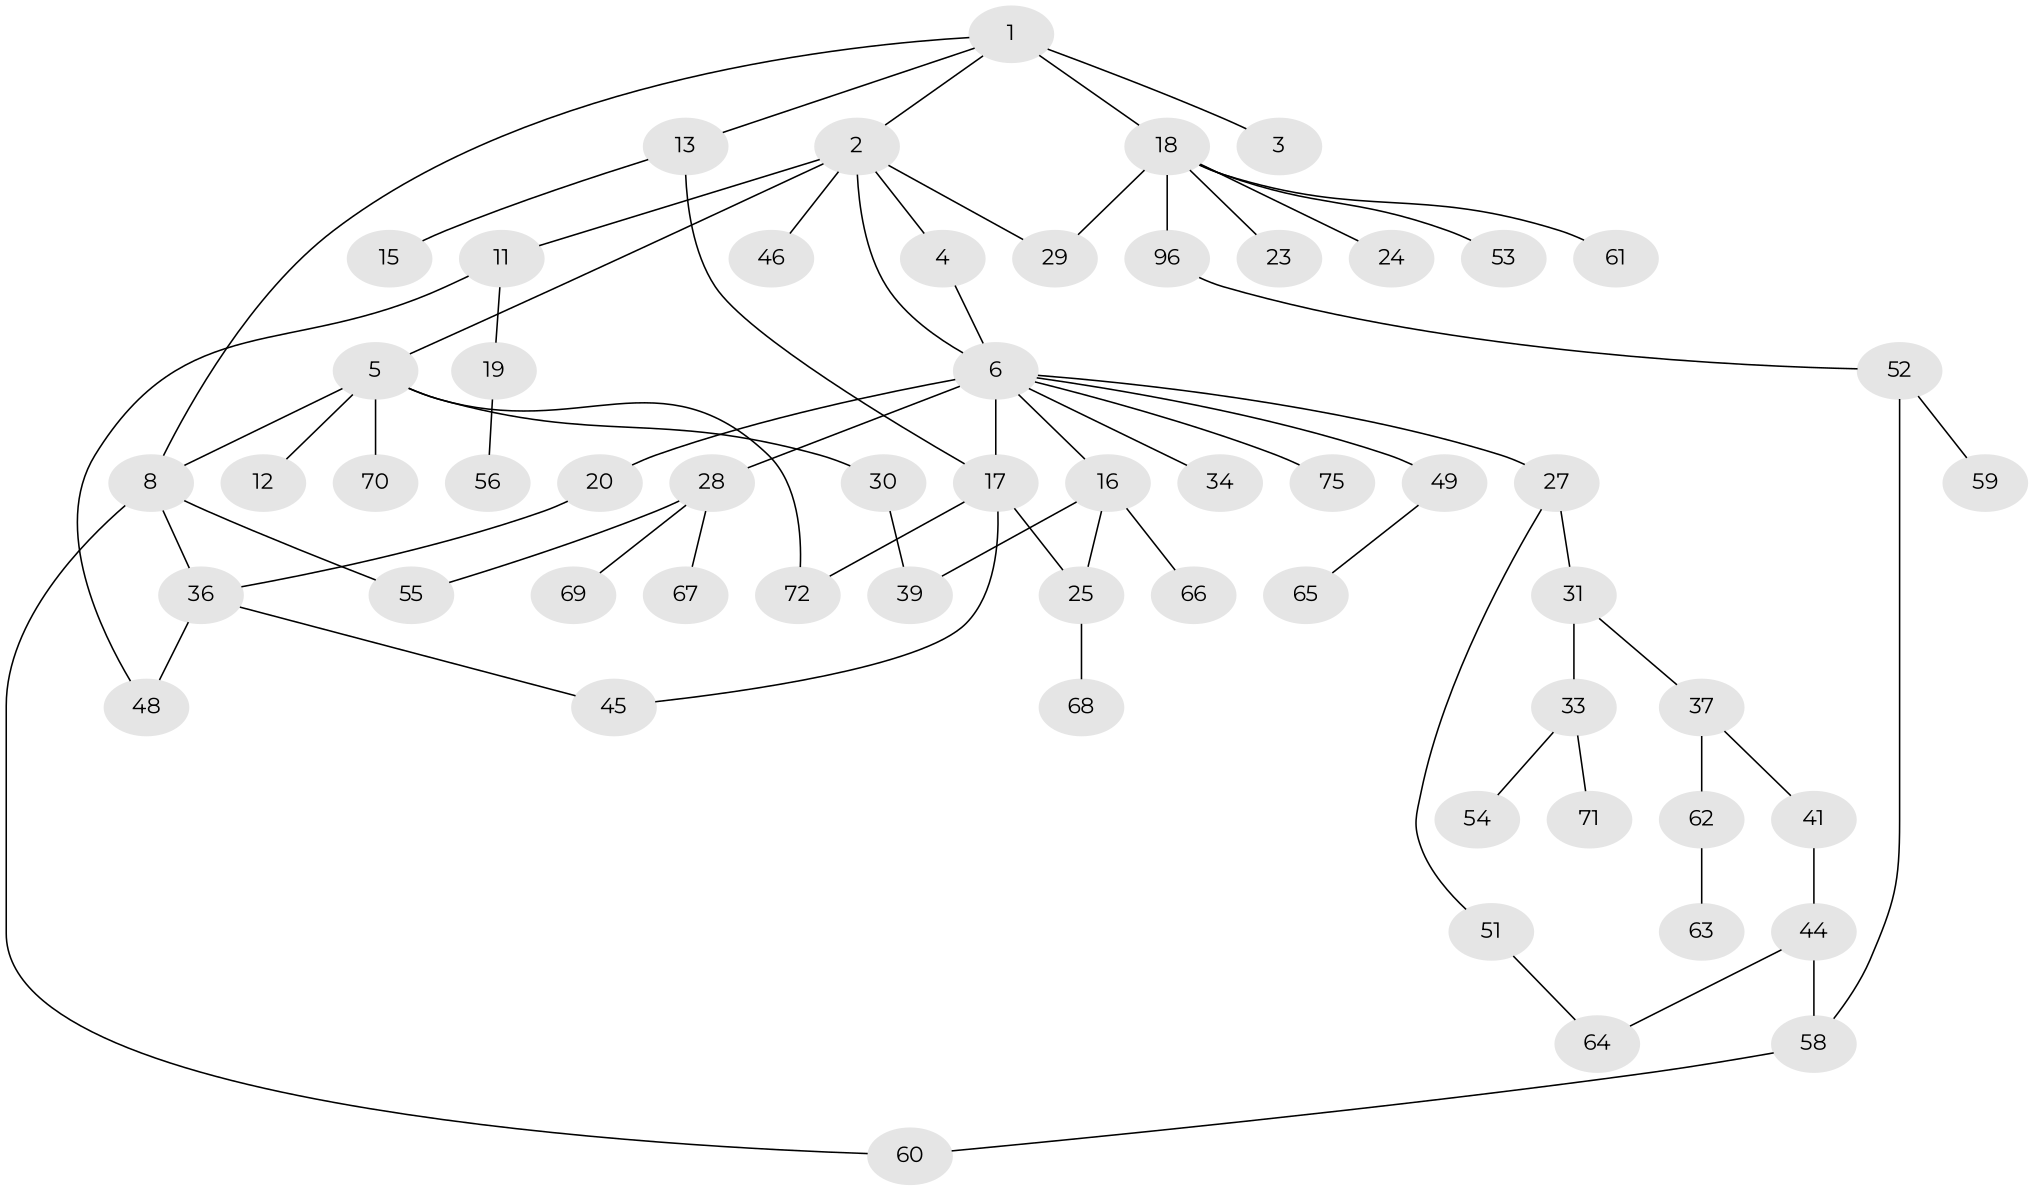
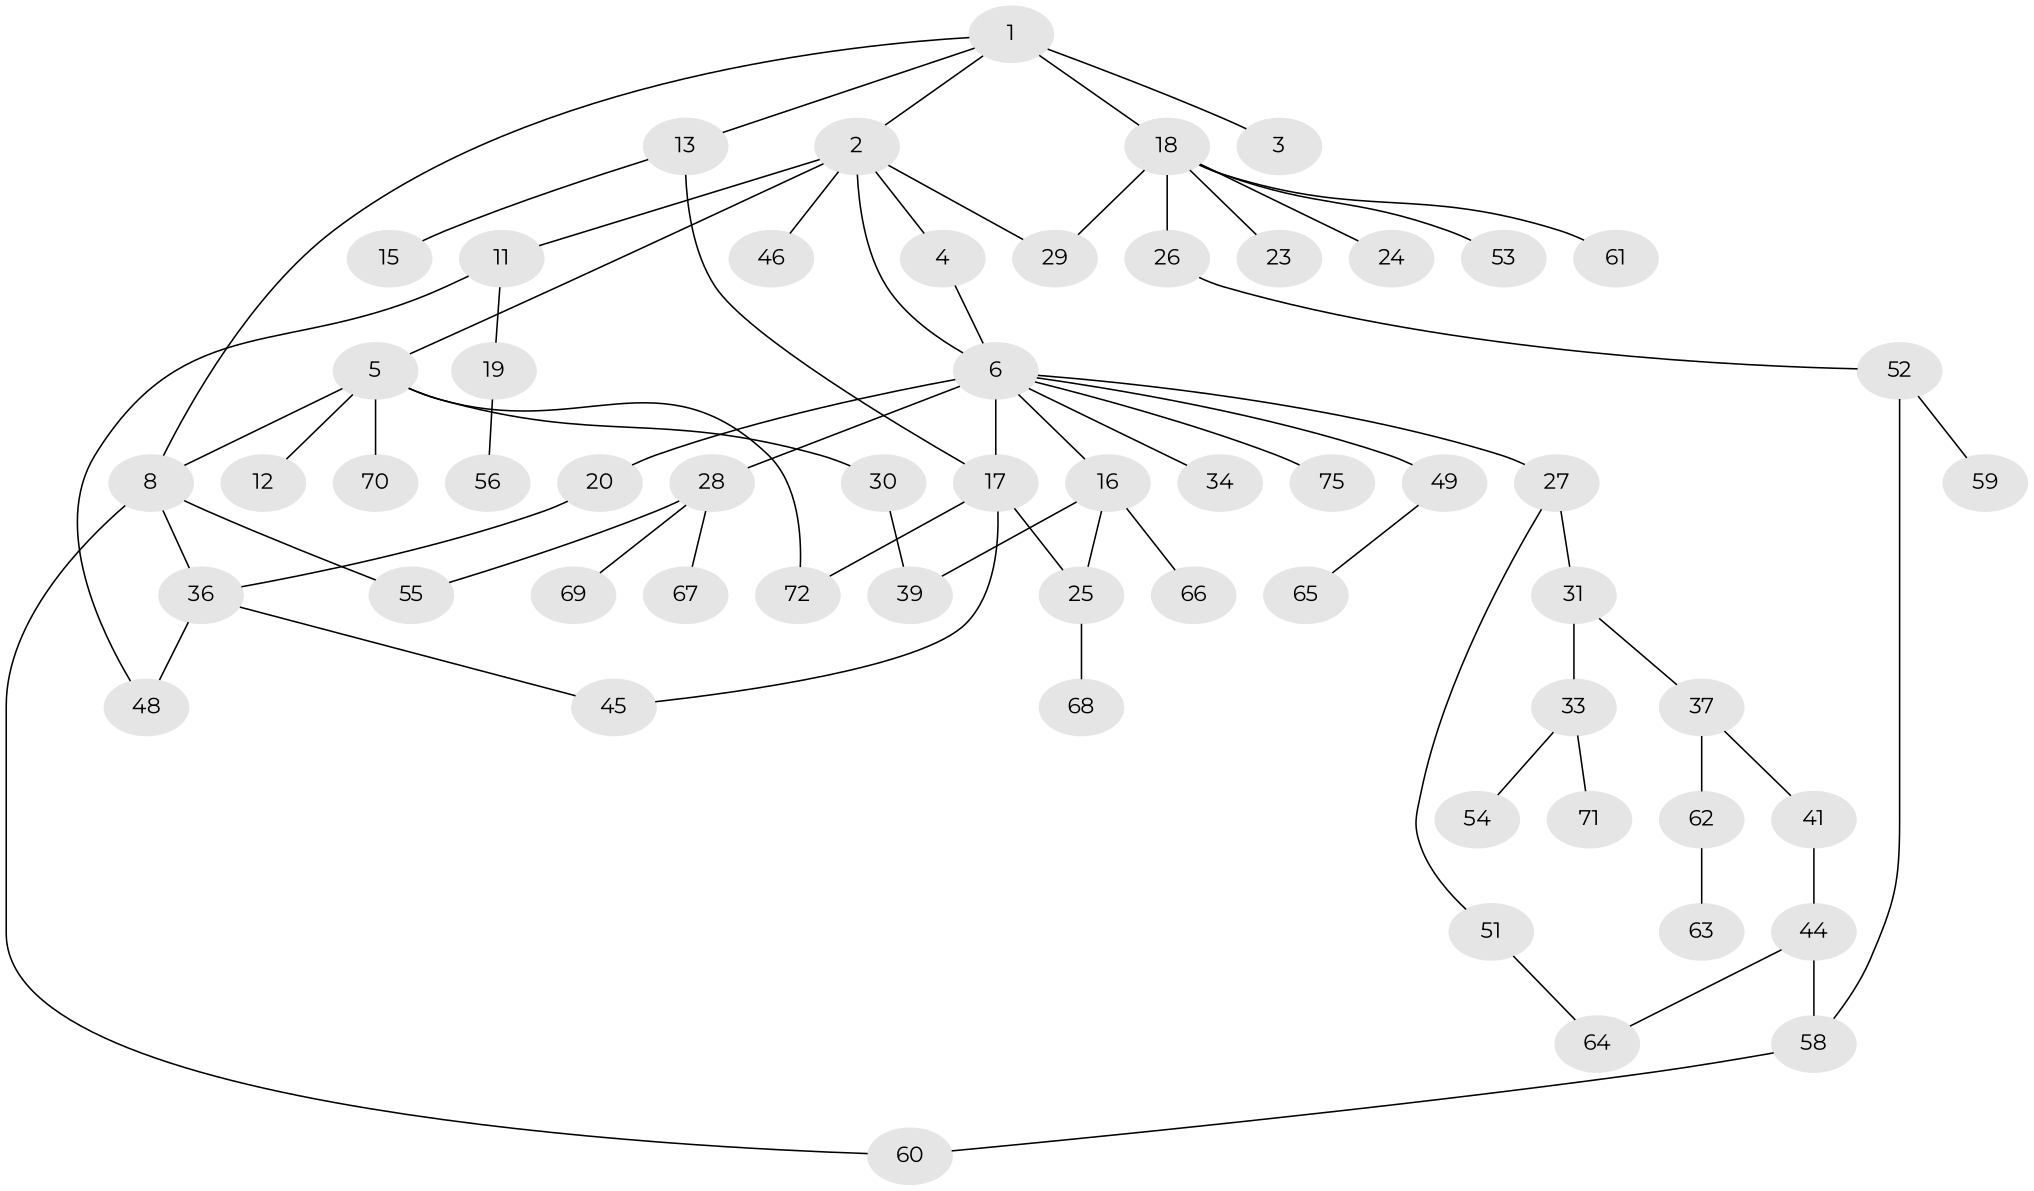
node "96": label "96" -> "26"
